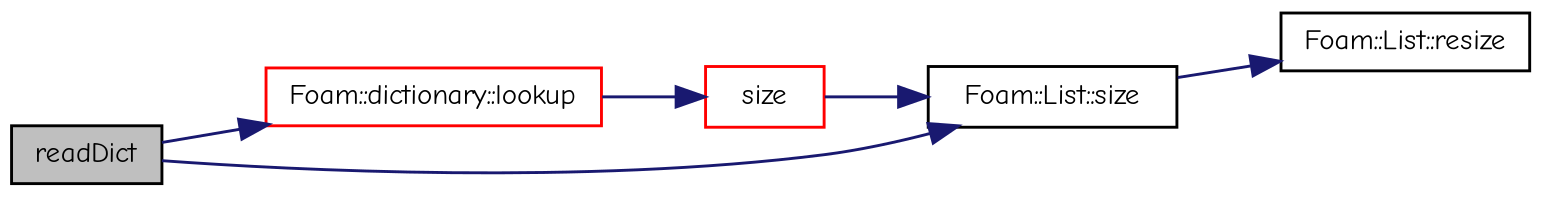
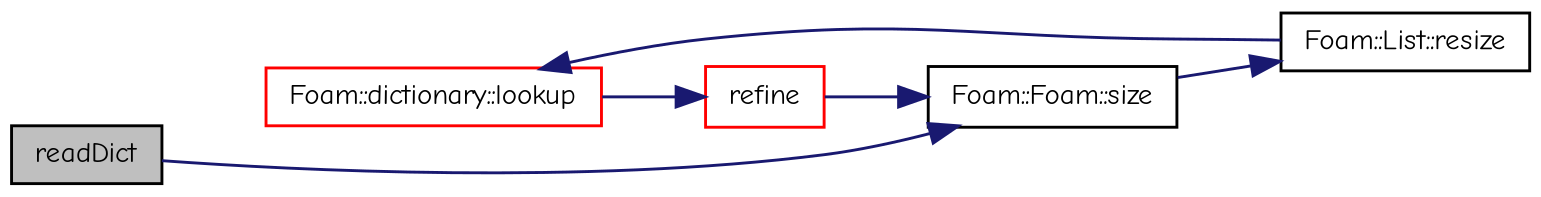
node "size": label "size" -> "refine"
node "Foam::List::size": label "Foam::List::size" -> "Foam::Foam::size"
edge "readDict" -> "Foam::dictionary::lookup": now "Foam::List::resize" -> "Foam::dictionary::lookup"
